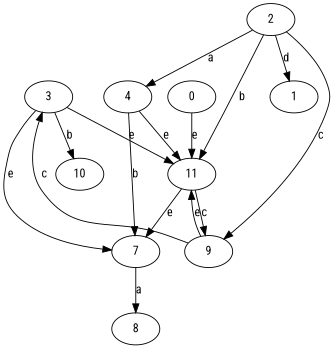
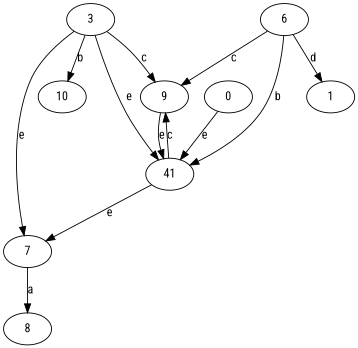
node "2": label "2" -> "6"
node "4": removed
node "11": label "11" -> "41"
edge "9" -> "3": reversed
